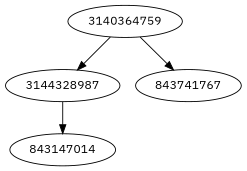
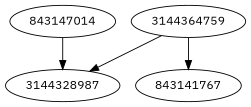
node "3140364759": label "3140364759" -> "3144364759"
node "843741767": label "843741767" -> "843141767"
edge "3144328987" -> "843147014": reversed
